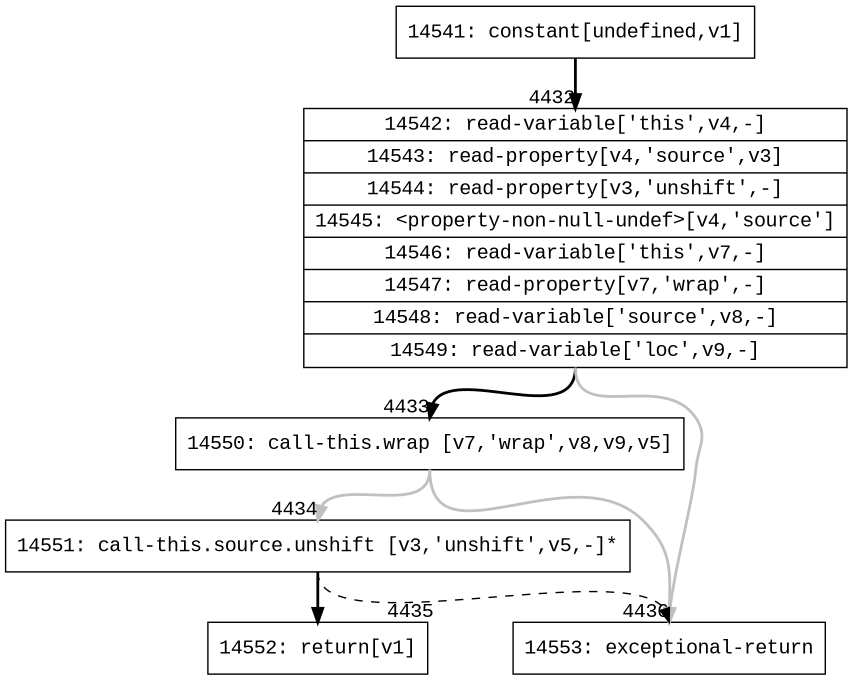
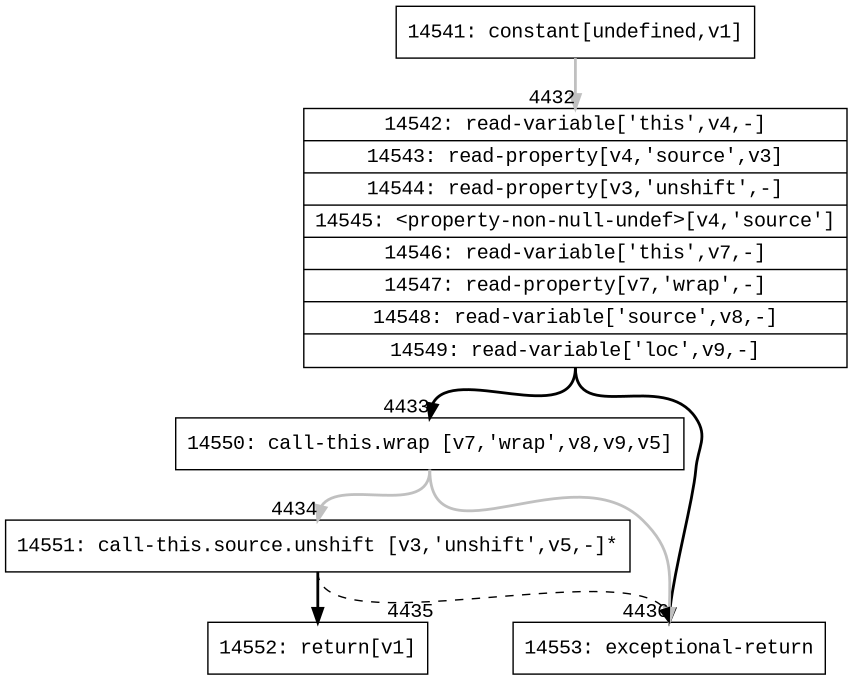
edge "14541: constant[undefined,v1]" -> "14542: read-variable['this',v4,-]": color black -> gray
edge "14542: read-variable['this',v4,-]" -> "14553: exceptional-return": color gray -> black
